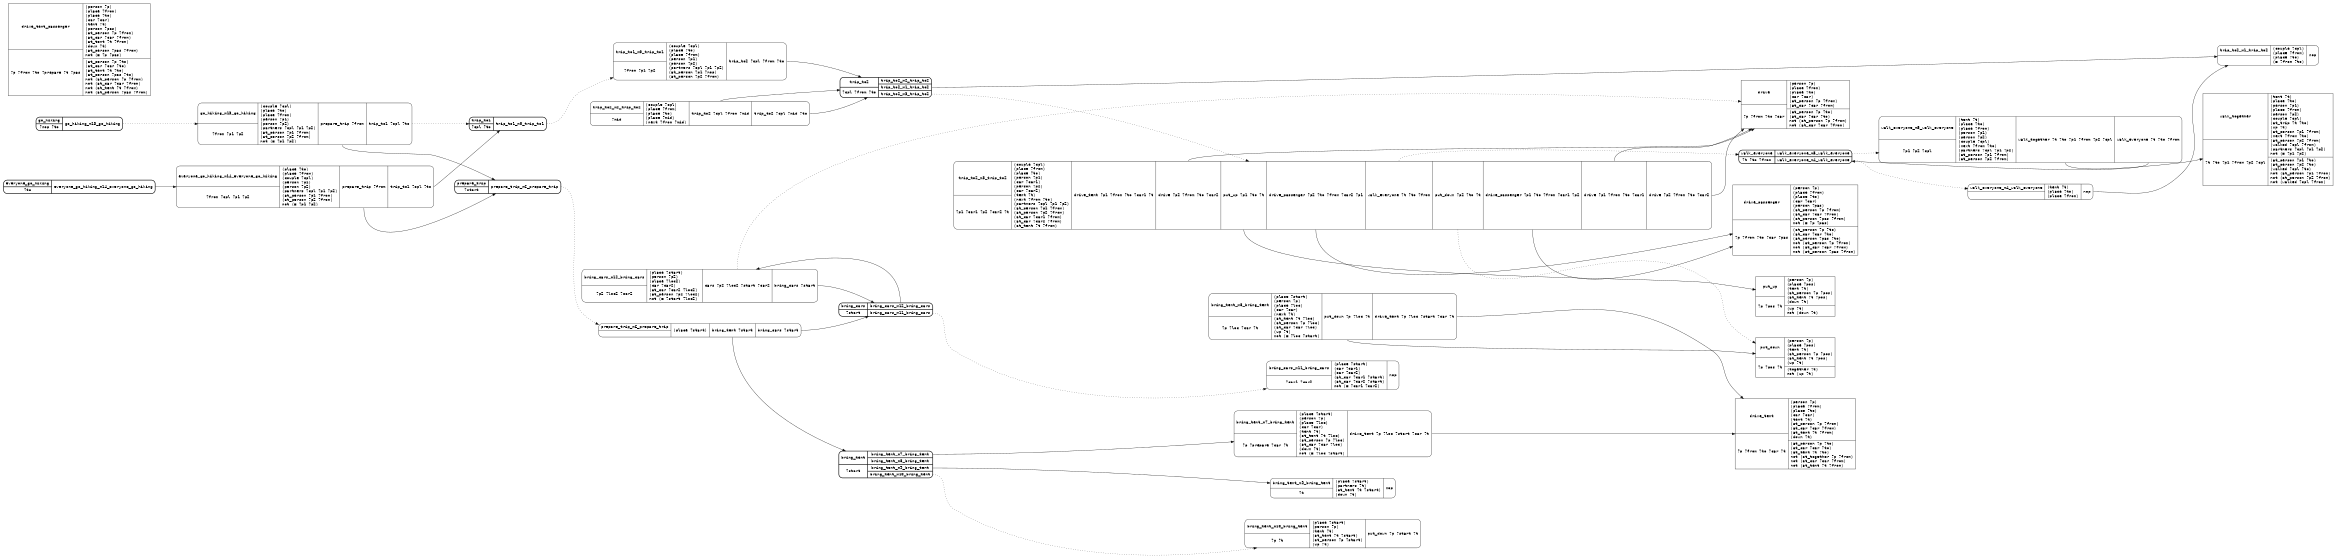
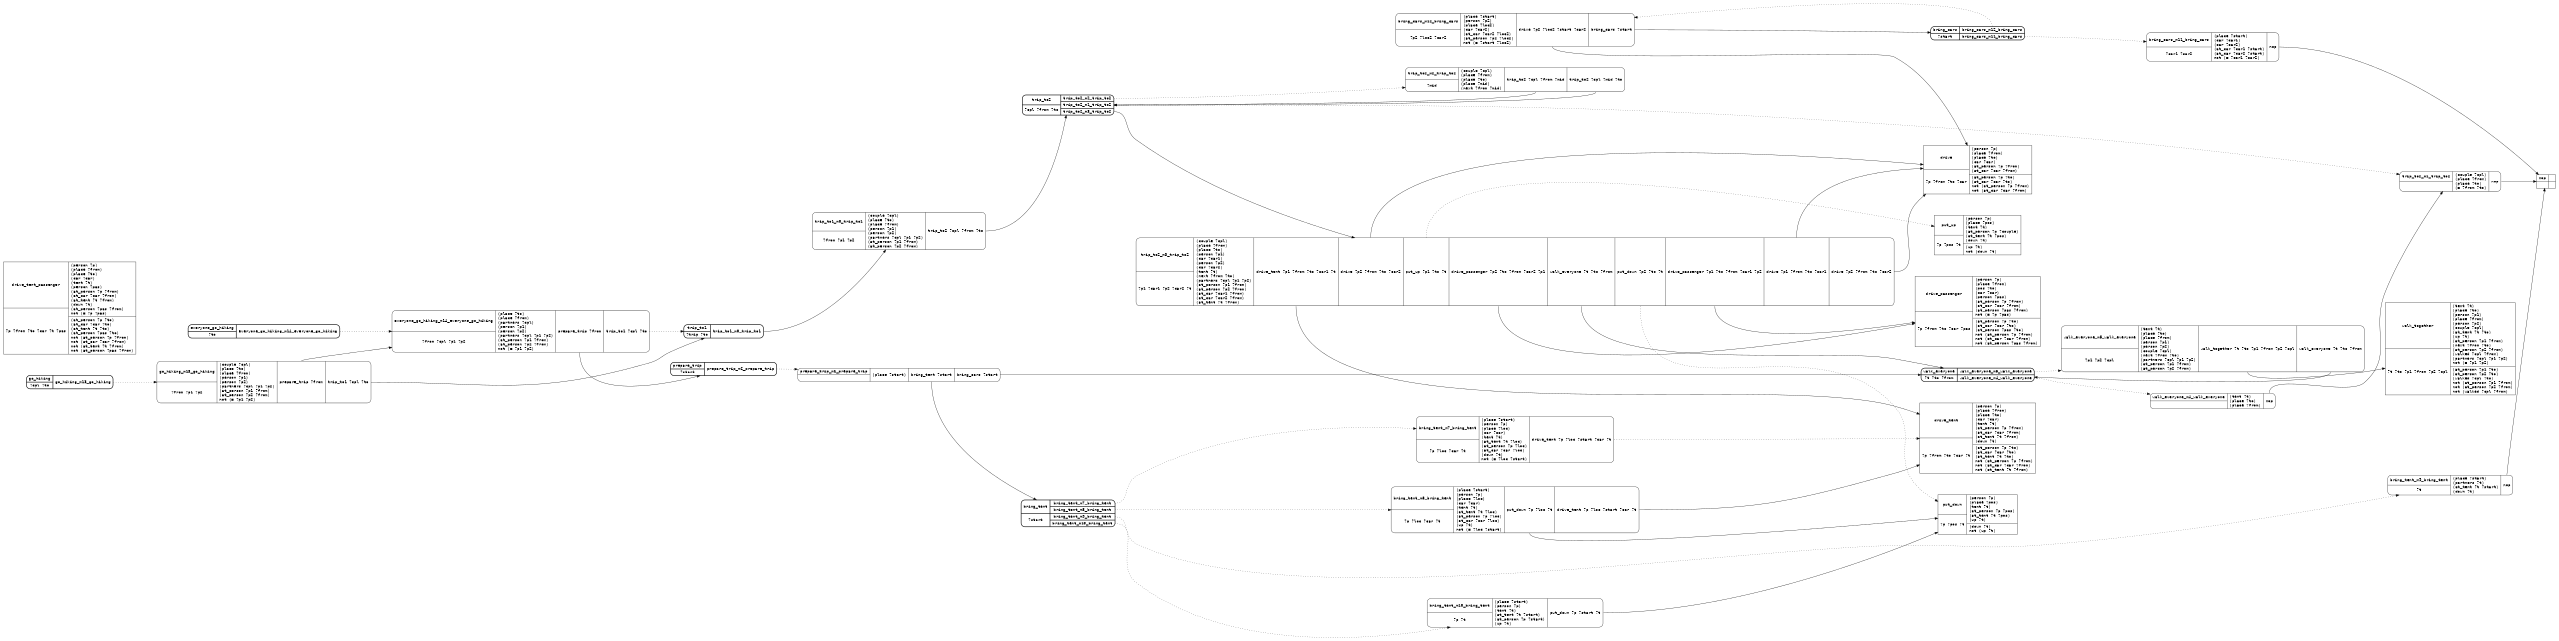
node "trip_to1_m0_trip_to1": text "(at_person ?p1 ?nop)" -> "(at_person ?p1 ?from)"
node "drive_tent_passenger": text "?p ?from ?to ?prepare ?t ?pas" -> "?p ?from ?to ?car ?t ?pas"
edge "trip_to2" -> "trip_to2_m1_trip_to2": style solid -> dotted
edge "trip_to2" -> "trip_to2_m2_trip_to2": added
edge "trip_to1" -> "trip_to1_m0_trip_to1": style dotted -> solid
edge "bring_cars_m12_bring_cars" -> "drive": style dotted -> solid
edge "trip_to2" -> "trip_to2_m3_trip_to2": style dotted -> solid
node "walk_together": text "(at_trip ?t ?to)" -> "(at_tent ?t ?to)"
edge "go_hiking_m13_go_hiking" -> "trip_to1": style dotted -> solid
node "go_hiking": text "?nop ?to" -> "?cpl ?to"
node "trip_to1": text "?cpl ?to" -> "?trip ?to"
edge "trip_to2_m3_trip_to2" -> "walk_everyone": style dotted -> solid
edge "go_hiking_m13_go_hiking" -> "prepare_trip": now "go_hiking_m13_go_hiking" -> "everyone_go_hiking_m14_everyone_go_hiking"
edge "everyone_go_hiking_m14_everyone_go_hiking" -> "trip_to1": style solid -> dotted
node "everyone_go_hiking_m14_everyone_go_hiking": text "(couple ?cpl)" -> "(partners ?cpl)"
node "nop": added
edge "everyone_go_hiking" -> "everyone_go_hiking_m14_everyone_go_hiking": style solid -> dotted
node "drive_passenger": text "(place ?to)" -> "(pos ?to)"
edge "bring_cars" -> "bring_cars_m12_bring_cars": style solid -> dotted
edge "trip_to2_m3_trip_to2" -> "put_up": style solid -> dotted
node "bring_cars_m12_bring_cars": text "cars ?p2 ?loc2 ?start ?car2" -> "drive ?p2 ?loc2 ?start ?car2"
node "put_up": text "(at_person ?p ?pos)" -> "(at_person ?p ?couple)"
node "bring_tent_m8_bring_tent": text "(next ?t)" -> "(tent ?t)"
edge "prepare_trip_m6_prepare_trip" -> "bring_cars": now "prepare_trip_m6_prepare_trip" -> "walk_everyone"
node "put_down": text "(together ?t)" -> "(down ?t)"
edge "trip_to2_m3_trip_to2" -> "drive_tent": added
edge "bring_tent_m7_bring_tent" -> "drive_tent": style solid -> dotted
node "bring_tent_m7_bring_tent": text "?p ?prepare ?car ?t" -> "?p ?loc ?car ?t"
edge "bring_tent" -> "bring_tent_m7_bring_tent": style solid -> dotted
node "drive_tent": text "not (at_together ?p ?from)" -> "not (at_person ?p ?from)"
edge "bring_tent" -> "bring_tent_m9_bring_tent": style solid -> dotted
edge "bring_tent" -> "bring_tent_m8_bring_tent": added
edge "bring_tent_m10_bring_tent" -> "put_down": added
